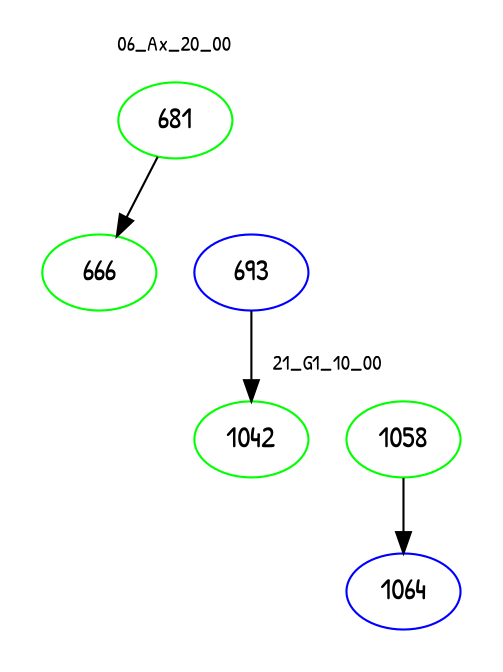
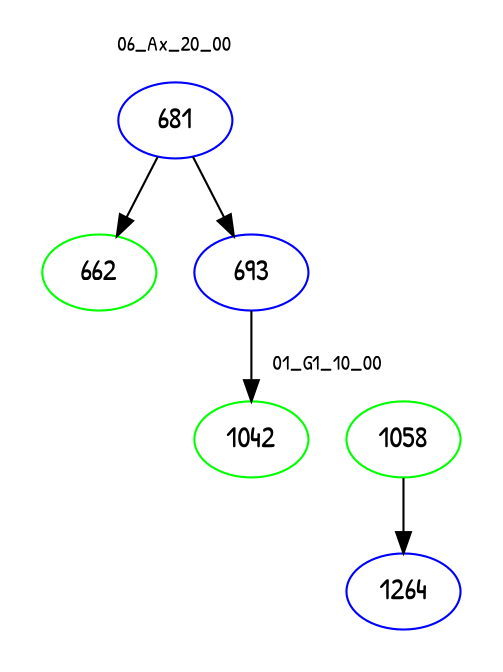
node "681": color green -> blue
edge "681" -> "693": added
node "666": label "666" -> "662"
cluster "21_G1_10_00": label "21_G1_10_00" -> "01_G1_10_00"
node "1064": label "1064" -> "1264"
